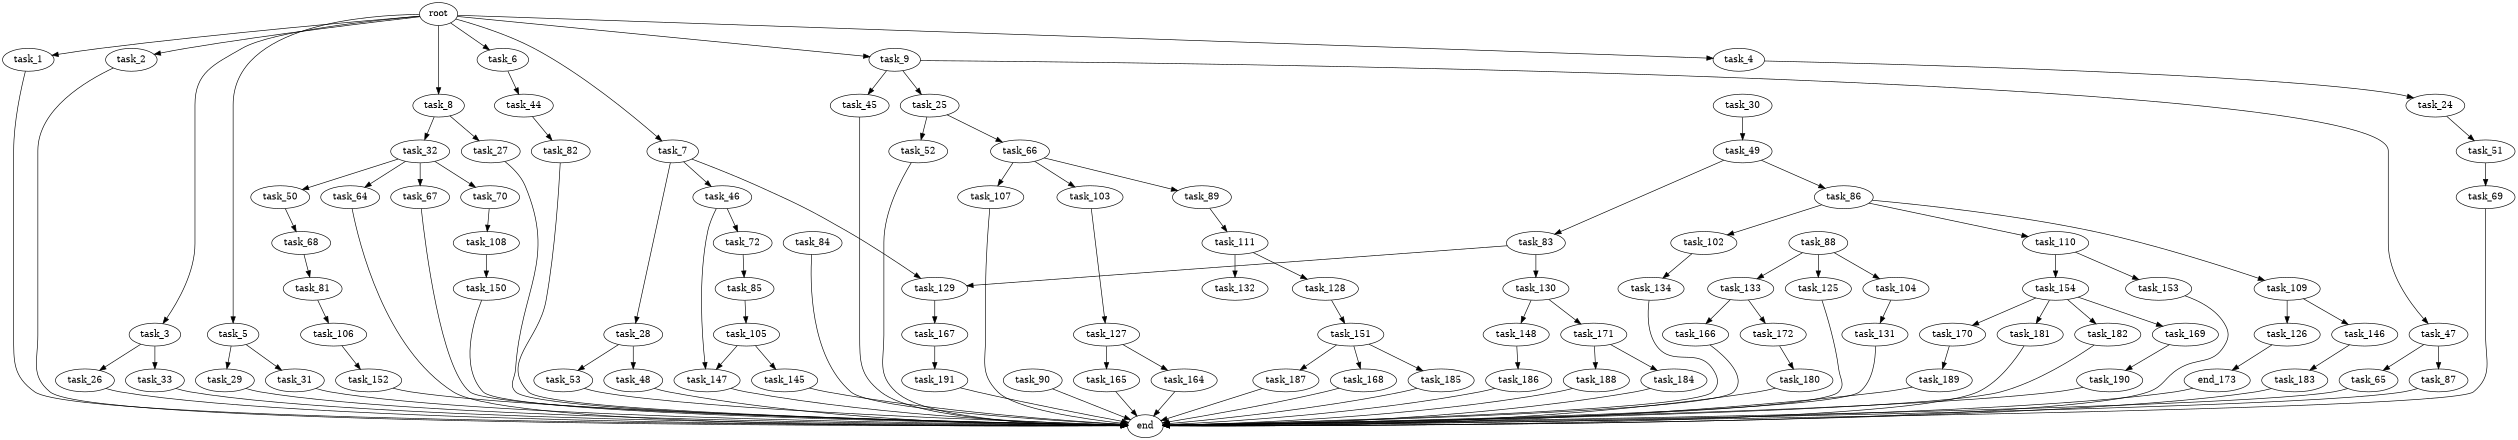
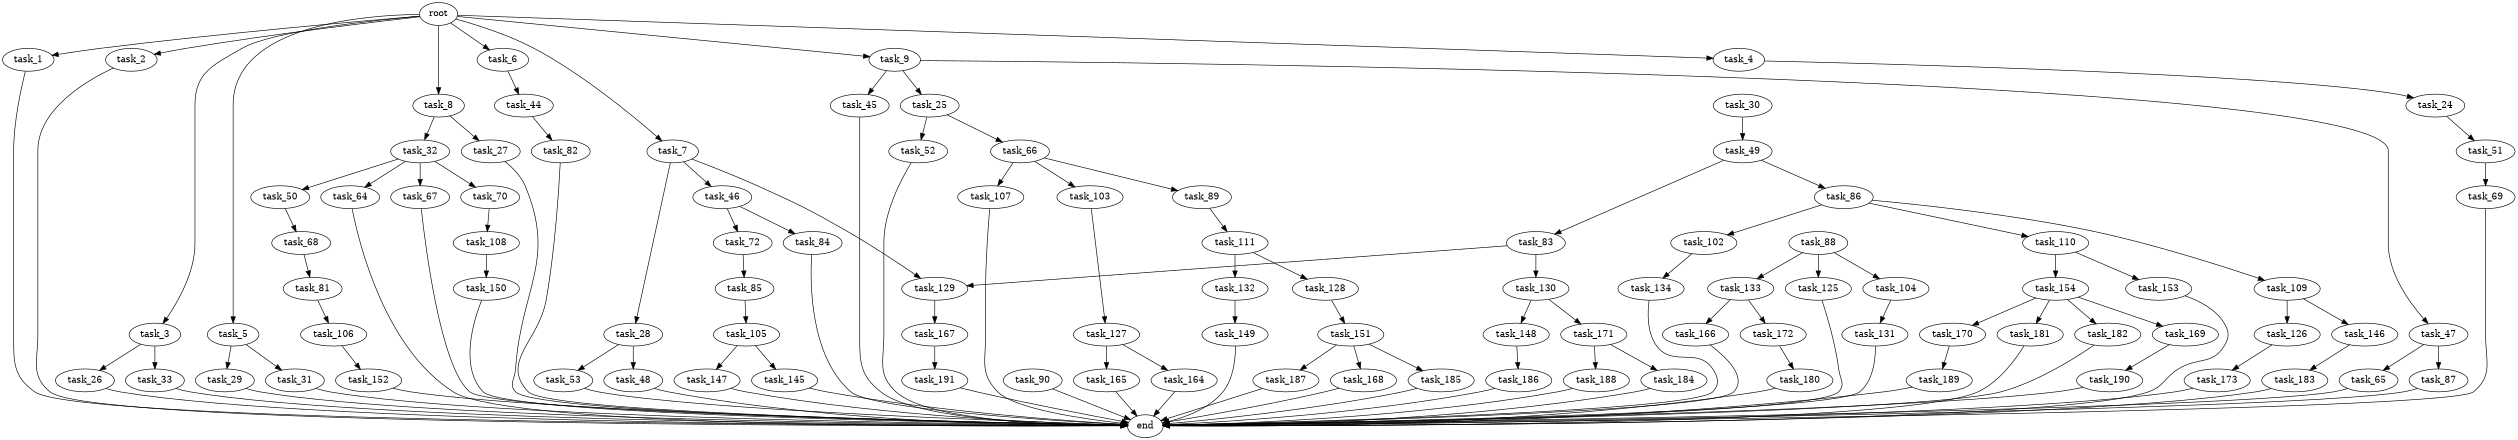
edge "task_46" -> "task_147": now "task_46" -> "task_84"
node "task_149": added
node "end_173": label "end_173" -> "task_173"
